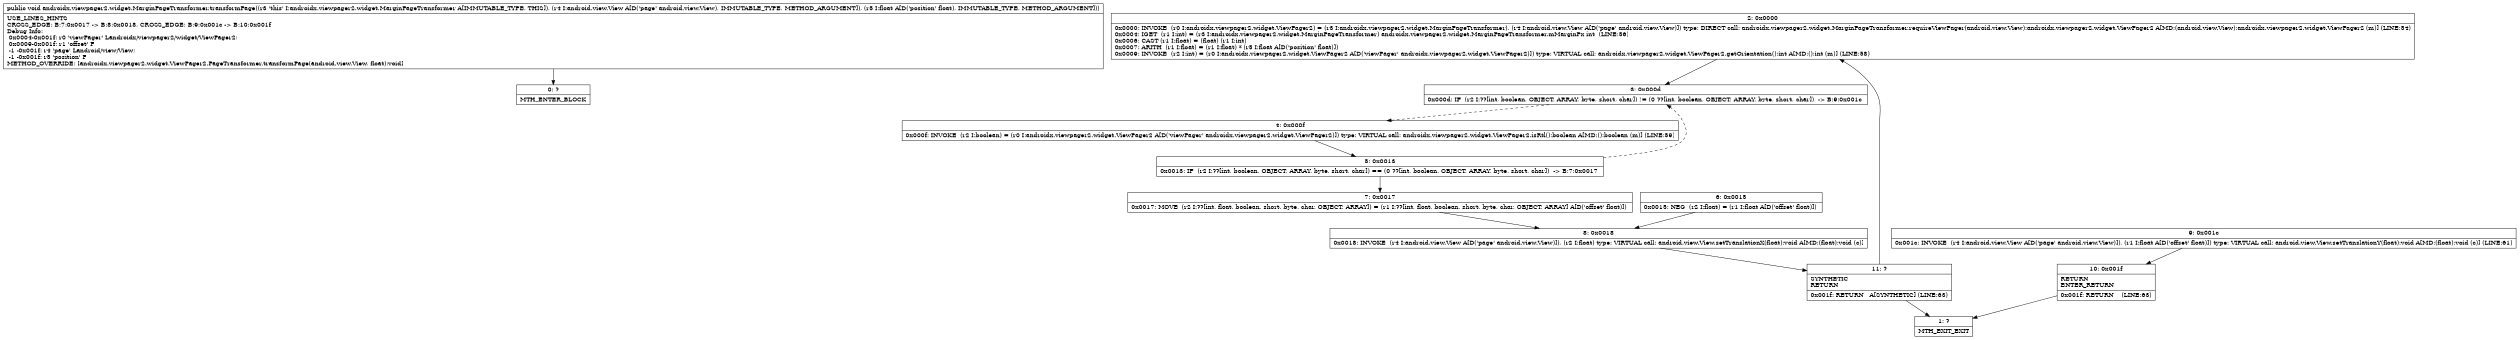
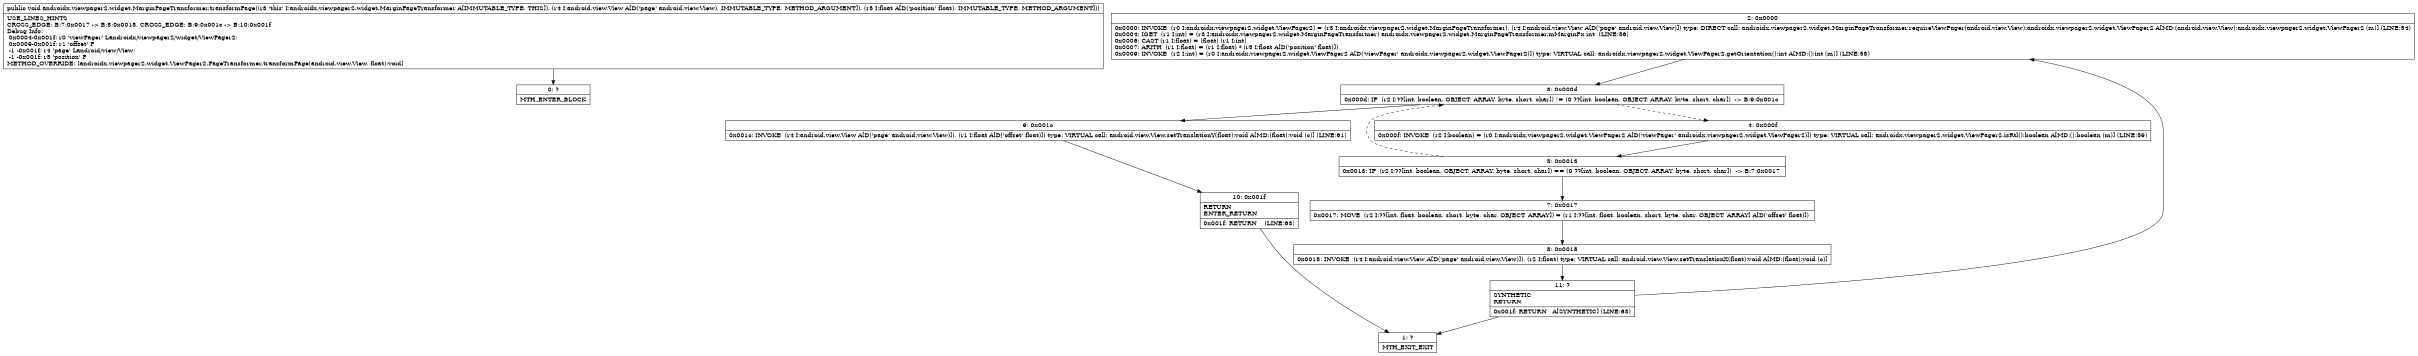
edge "3: 0x000d" -> "9: 0x001c": added
node "6: 0x0015": removed
